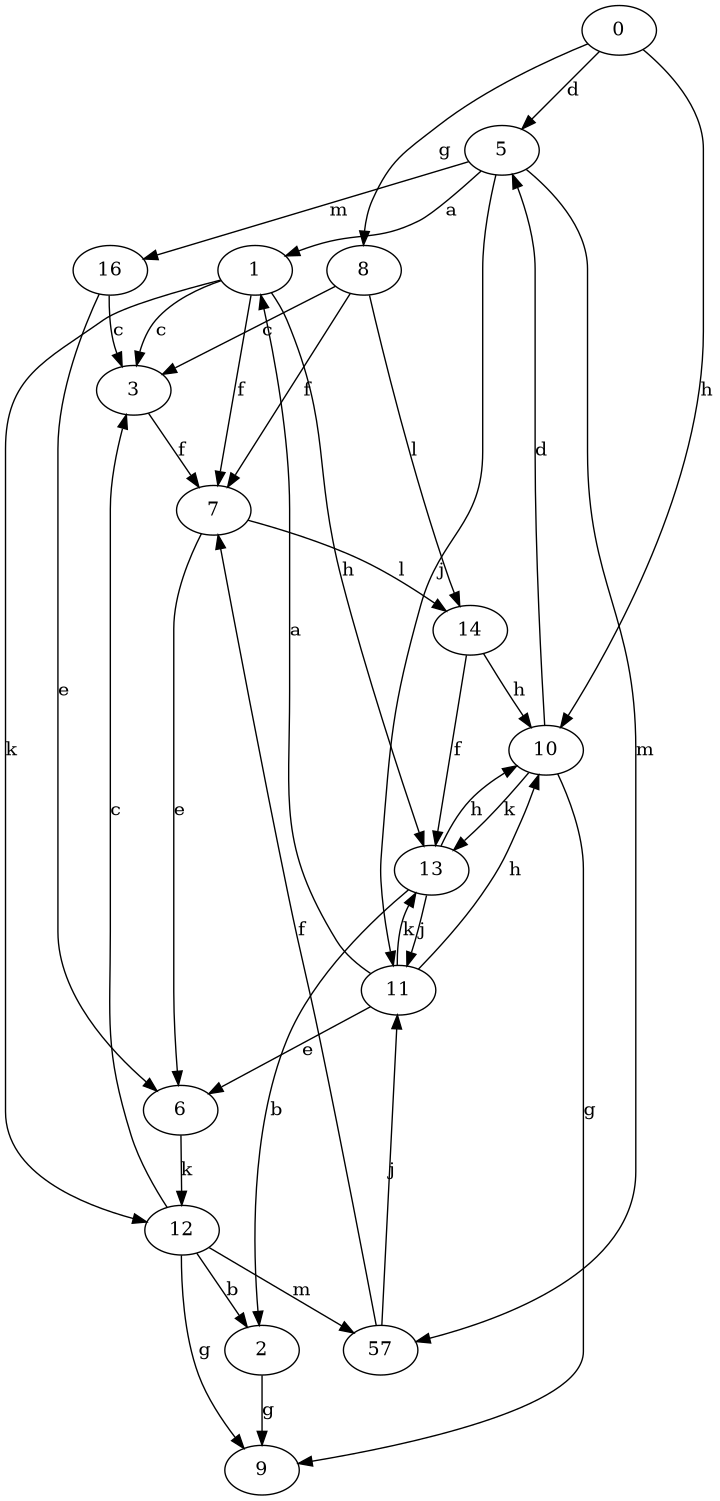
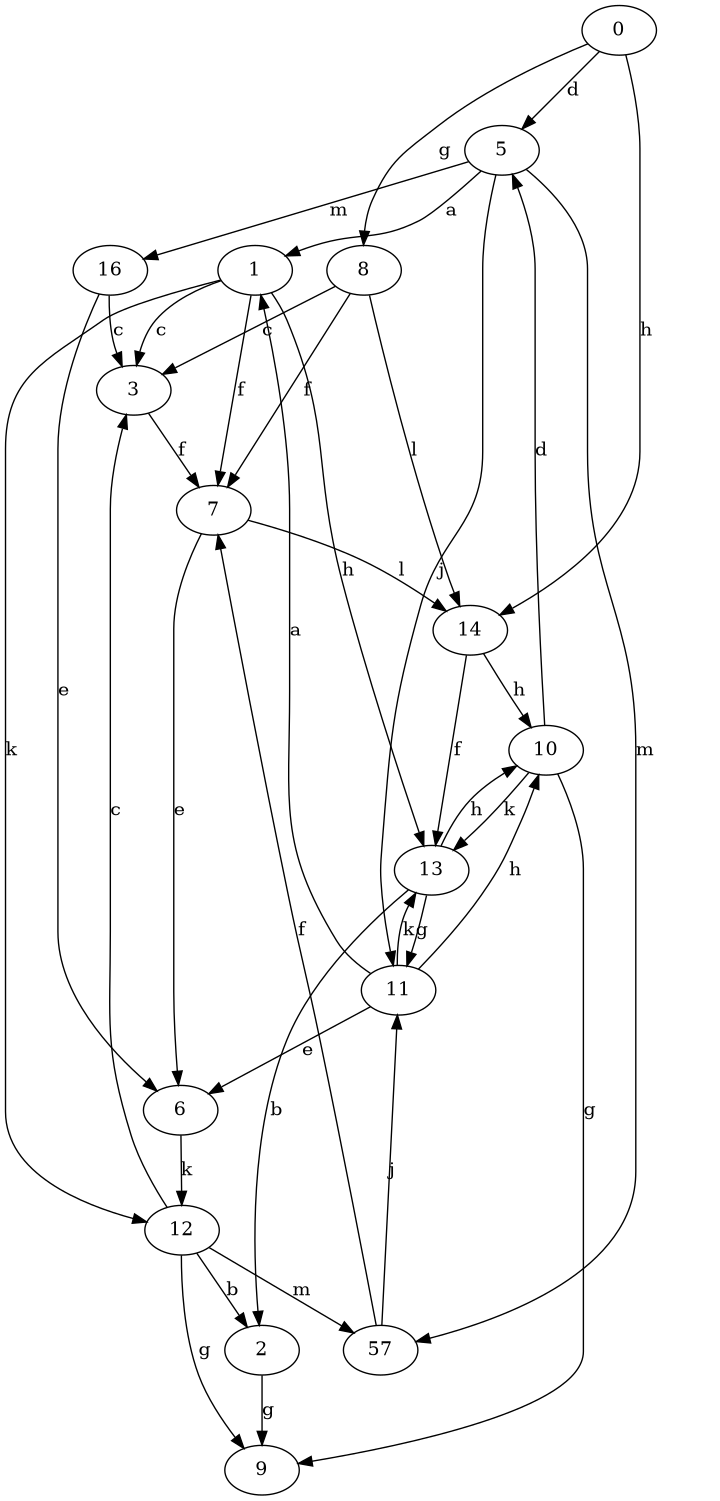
edge "0" -> "10": now "0" -> "14"
edge "13" -> "11": label "j" -> "g"
